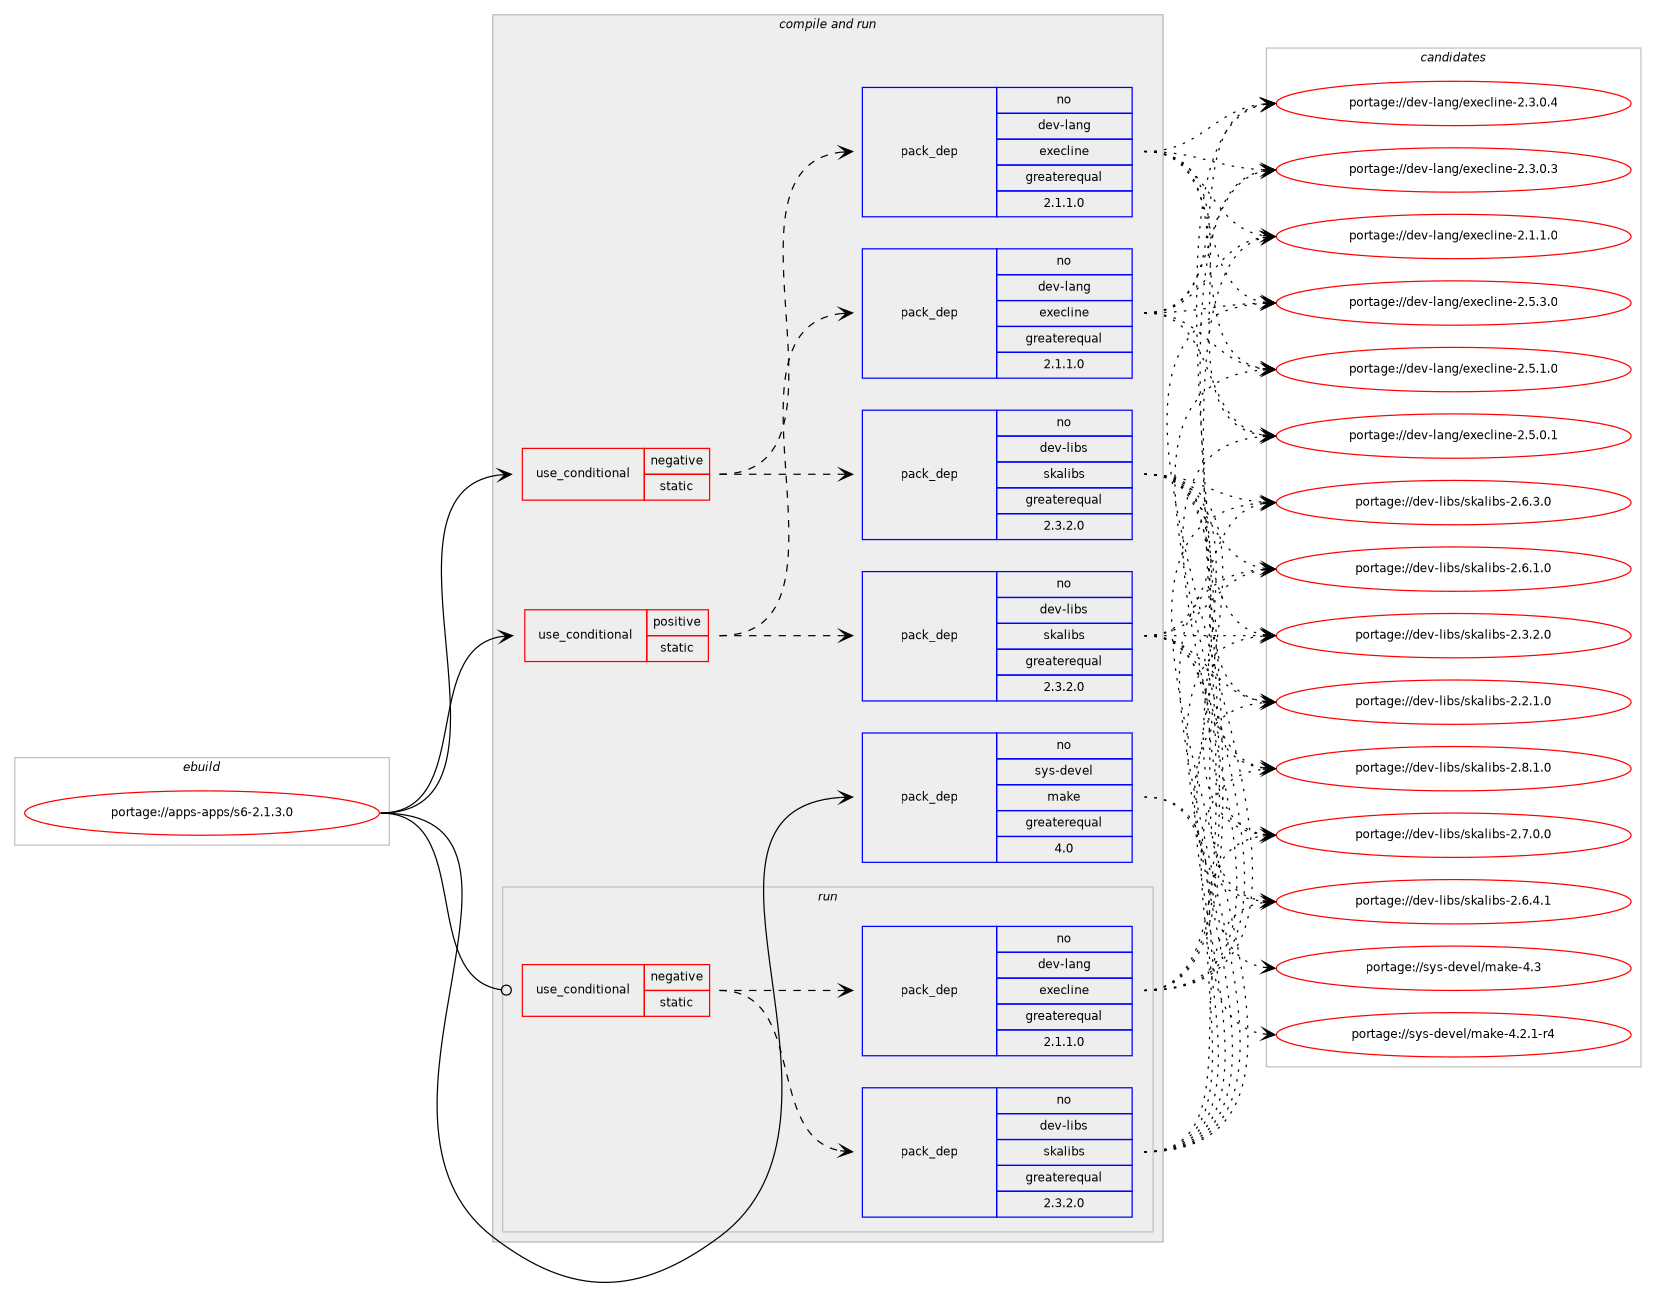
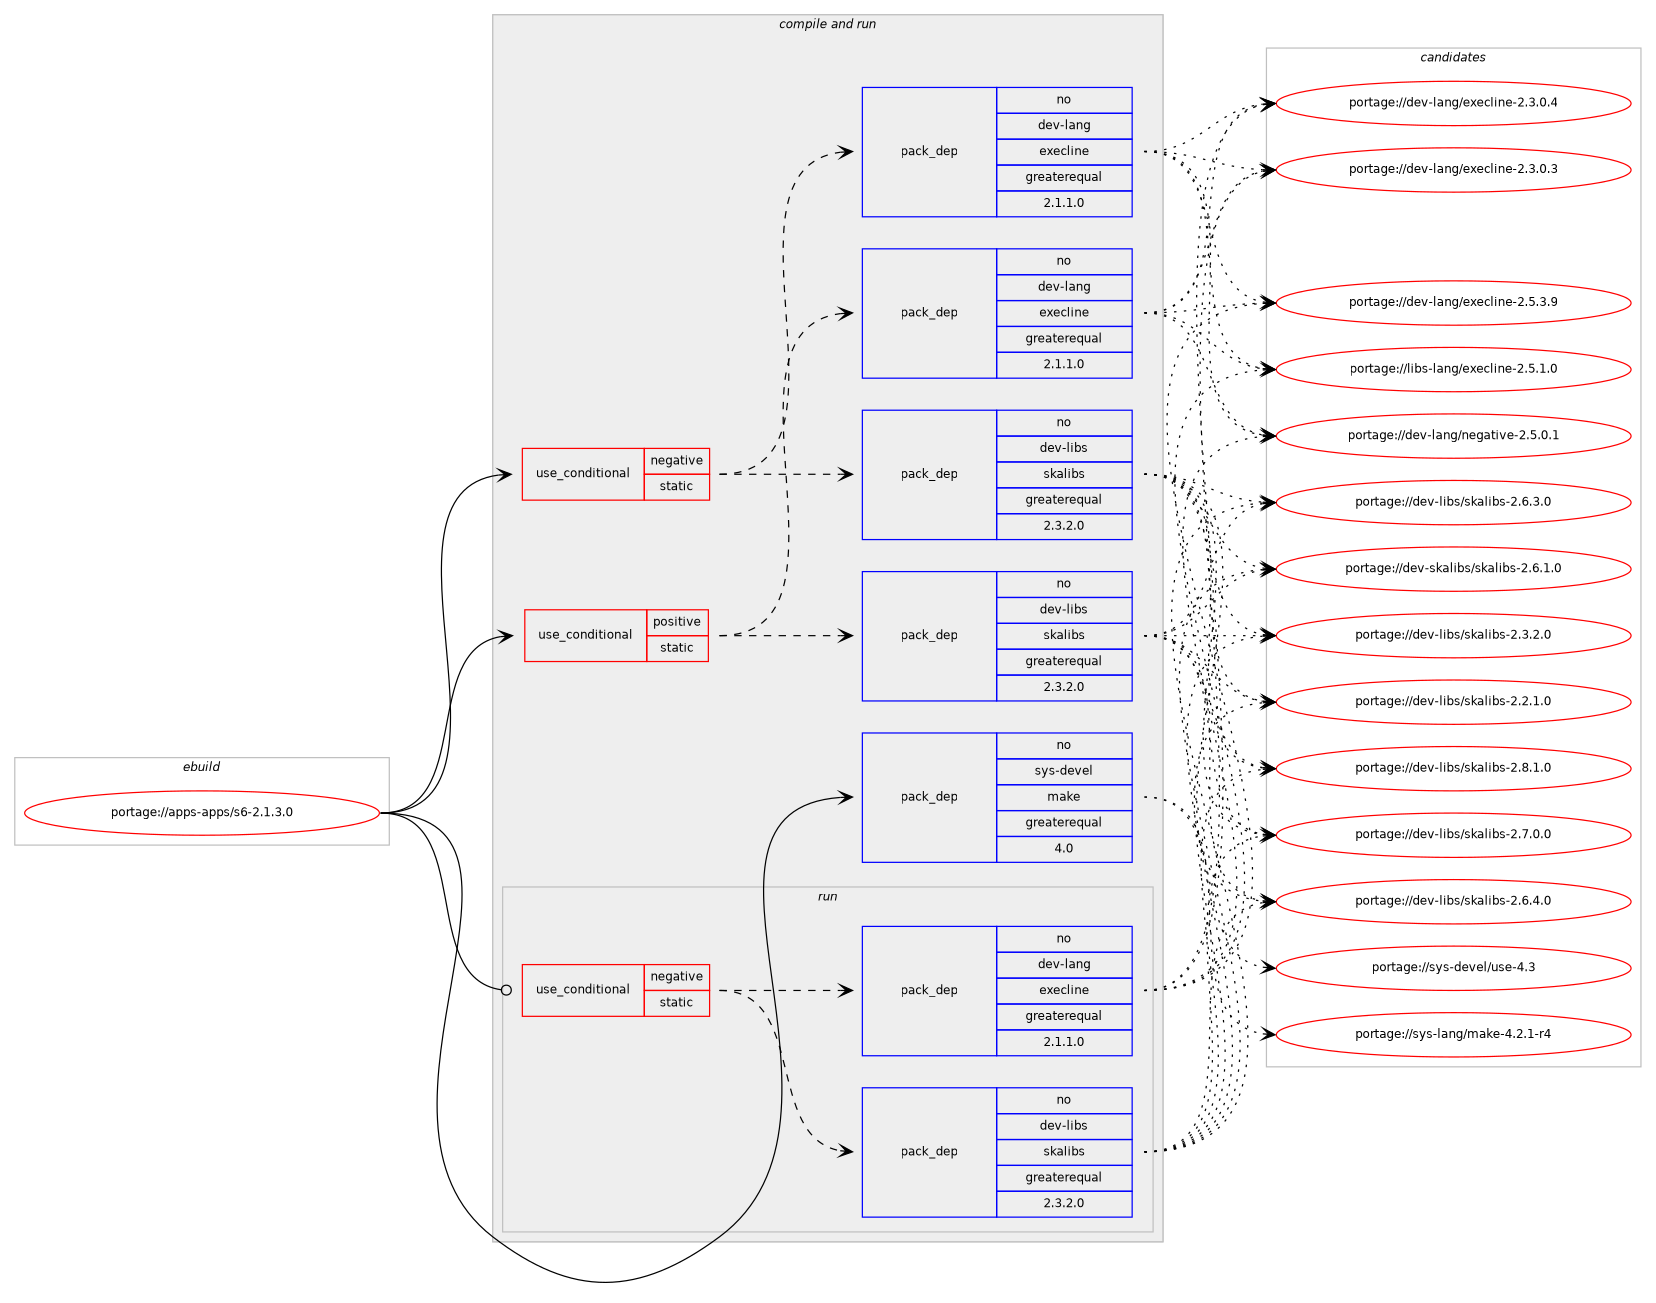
node "portage://dev-lang/execline-2.1.1.0": removed
node "portage://dev-lang/execline-2.5.3.0": label "portage://dev-lang/execline-2.5.3.0" -> "portage://dev-lang/execline-2.5.3.9"
node "portage://dev-lang/execline-2.5.1.0": label "portage://dev-lang/execline-2.5.1.0" -> "portage://libs-lang/execline-2.5.1.0"
node "portage://dev-lang/execline-2.5.0.1": label "portage://dev-lang/execline-2.5.0.1" -> "portage://dev-lang/negative-2.5.0.1"
node "portage://dev-libs/skalibs-2.6.1.0": label "portage://dev-libs/skalibs-2.6.1.0" -> "portage://dev-skalibs/skalibs-2.6.1.0"
node "portage://dev-libs/skalibs-2.6.4.1": label "portage://dev-libs/skalibs-2.6.4.1" -> "portage://dev-libs/skalibs-2.6.4.0"
node "portage://sys-devel/make-4.3": label "portage://sys-devel/make-4.3" -> "portage://sys-devel/use-4.3"
node "portage://sys-devel/make-4.2.1-r4": label "portage://sys-devel/make-4.2.1-r4" -> "portage://sys-lang/make-4.2.1-r4"
